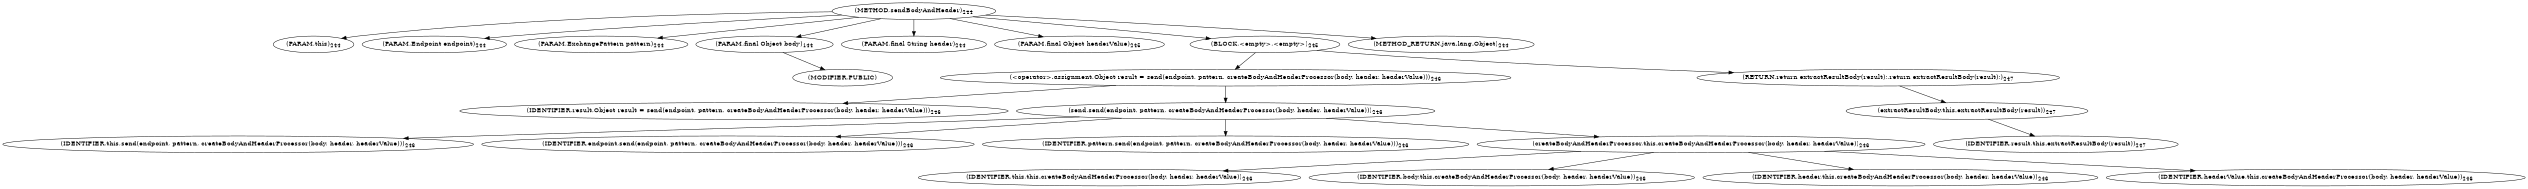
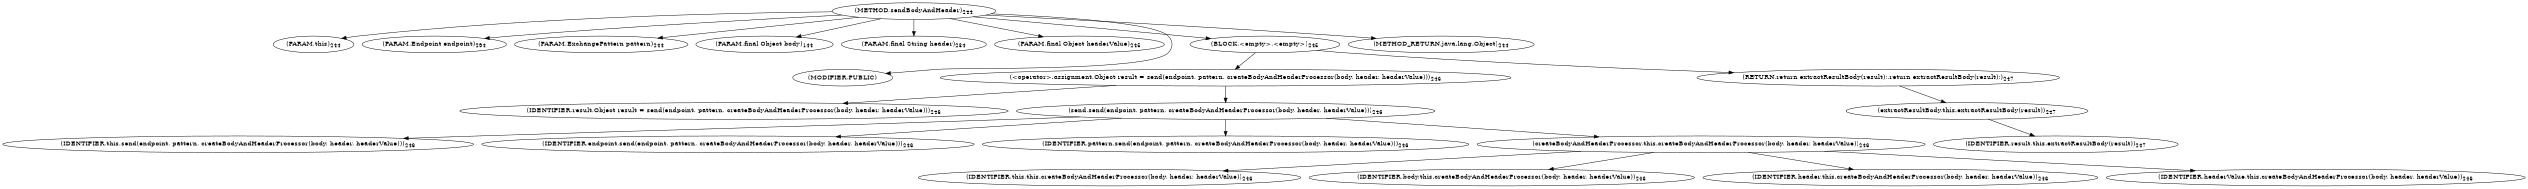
node "(PARAM,Endpoint endpoint)": text "244" -> "294"
node "(PARAM,final String header)": text "244" -> "234"
edge "(PARAM,final Object body)" -> "(MODIFIER,PUBLIC)": now "(METHOD,sendBodyAndHeader)" -> "(MODIFIER,PUBLIC)"
